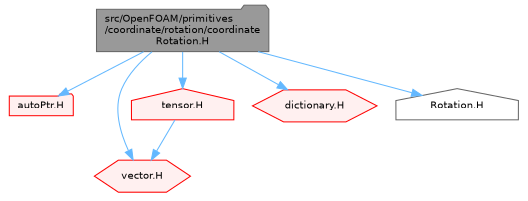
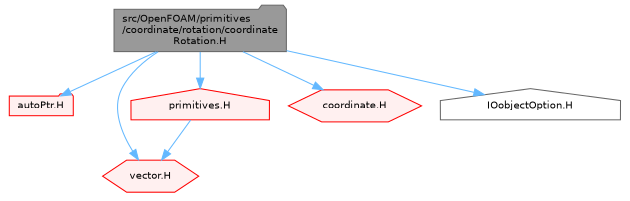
node "tensor.H": label "tensor.H" -> "primitives.H"
node "dictionary.H": label "dictionary.H" -> "coordinate.H"
node "Rotation.H": label "Rotation.H" -> "IOobjectOption.H"
